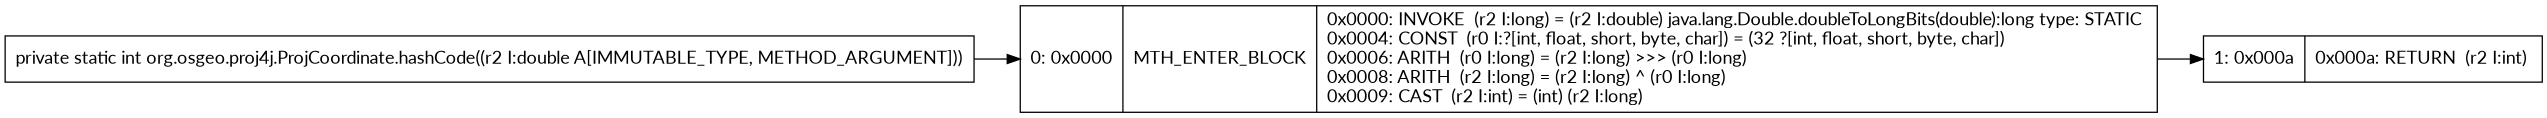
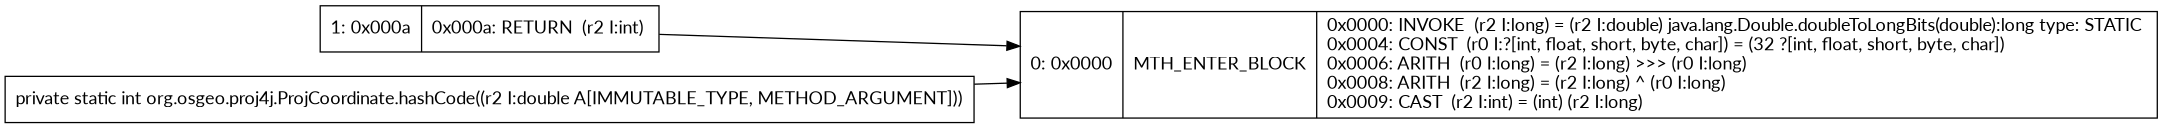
edge "0: 0x0000" -> "1: 0x000a": reversed
